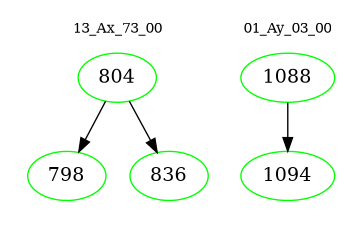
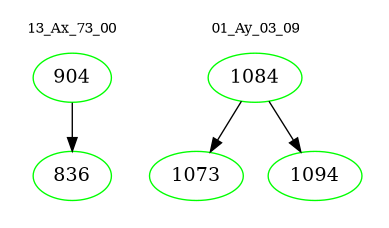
cluster "01_Ay_03_00": label "01_Ay_03_00" -> "01_Ay_03_09"
node "804": label "804" -> "904"
node "1088": label "1088" -> "1084"
node "798": removed
node "1073": added
